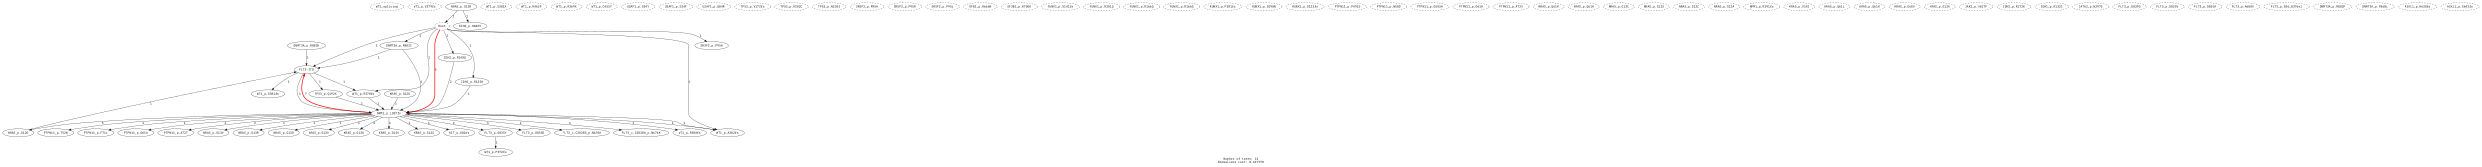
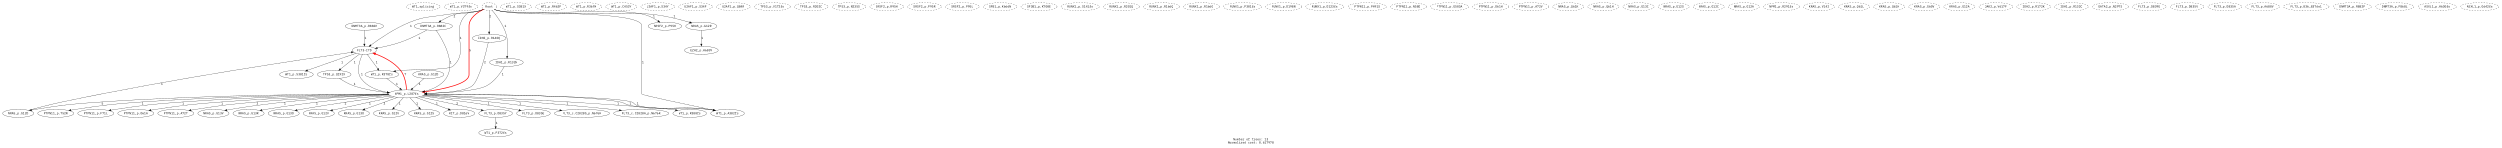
edge "NRAS_p.G12R" -> "Root": reversed
